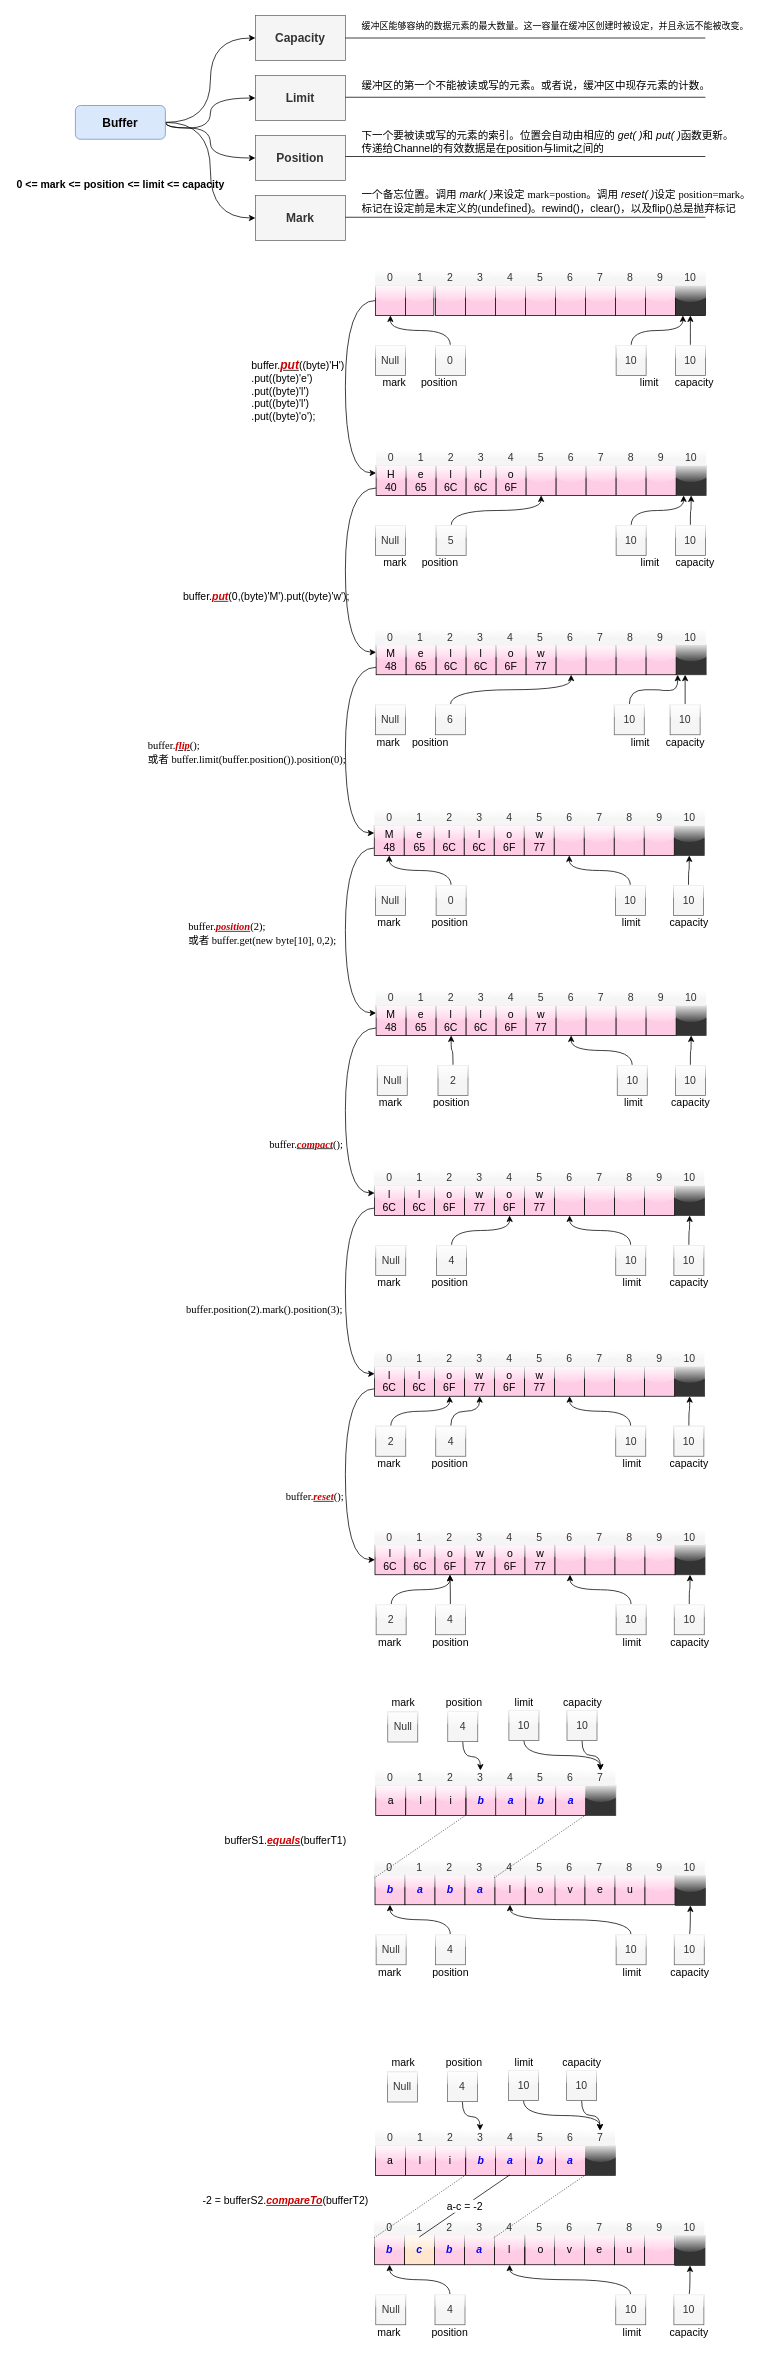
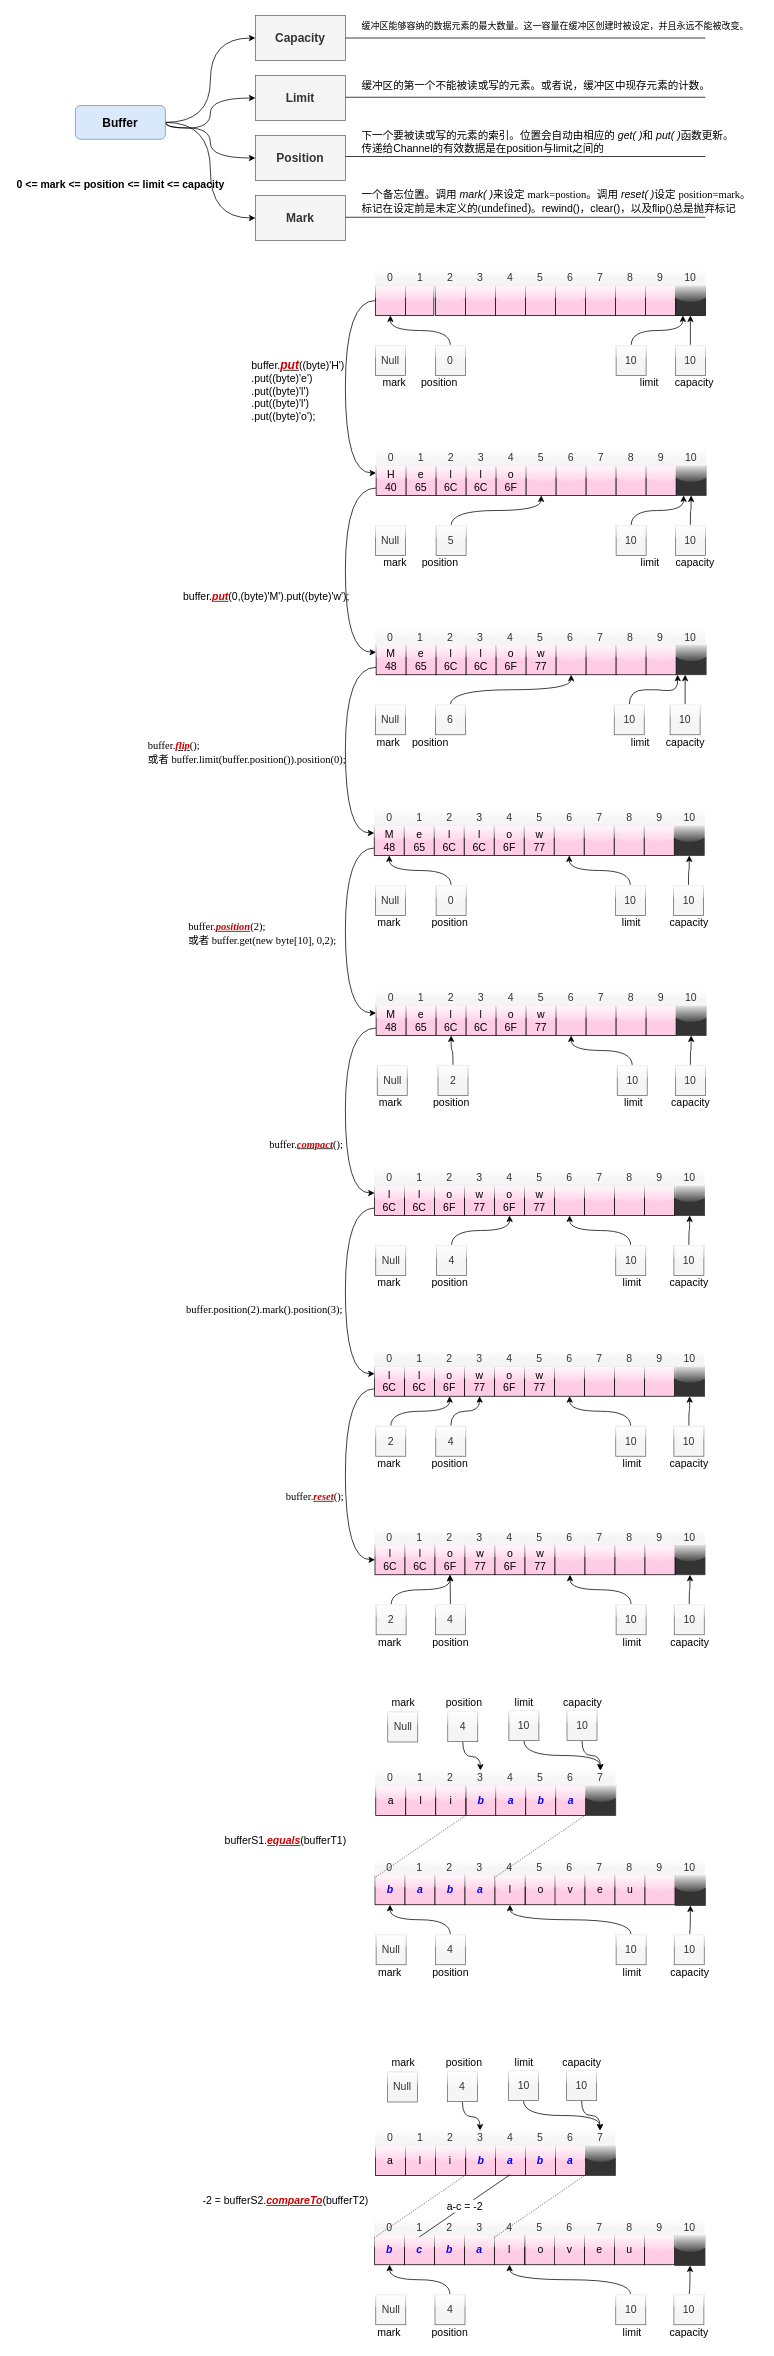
node "c": fillcolor #ffe6cc -> #ffcce6
